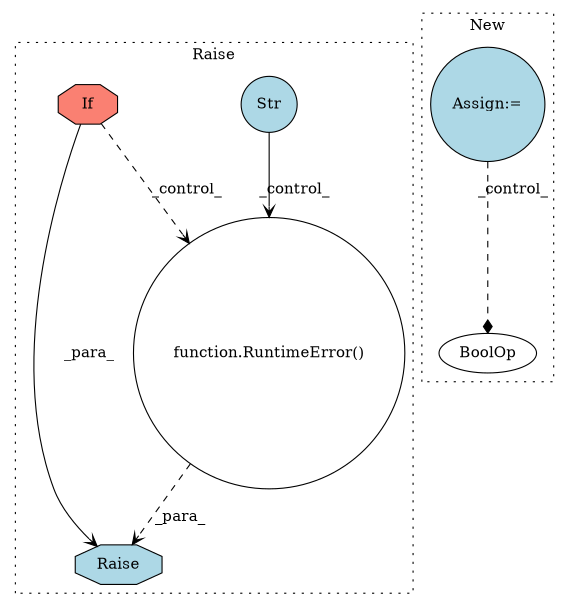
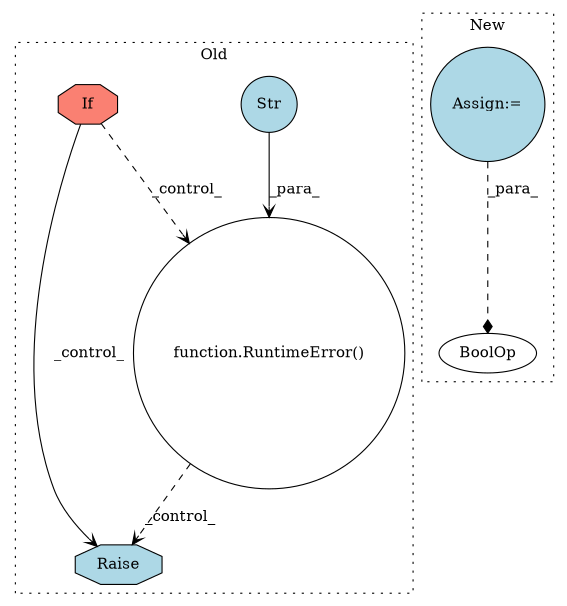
cluster "Raise": label "Raise" -> "Old"
edge "Str" -> "function.RuntimeError()": label "_control_" -> "_para_"
edge "Assign:=" -> "BoolOp": label "_control_" -> "_para_"
edge "If" -> "Raise": label "_para_" -> "_control_"
edge "function.RuntimeError()" -> "Raise": label "_para_" -> "_control_"
